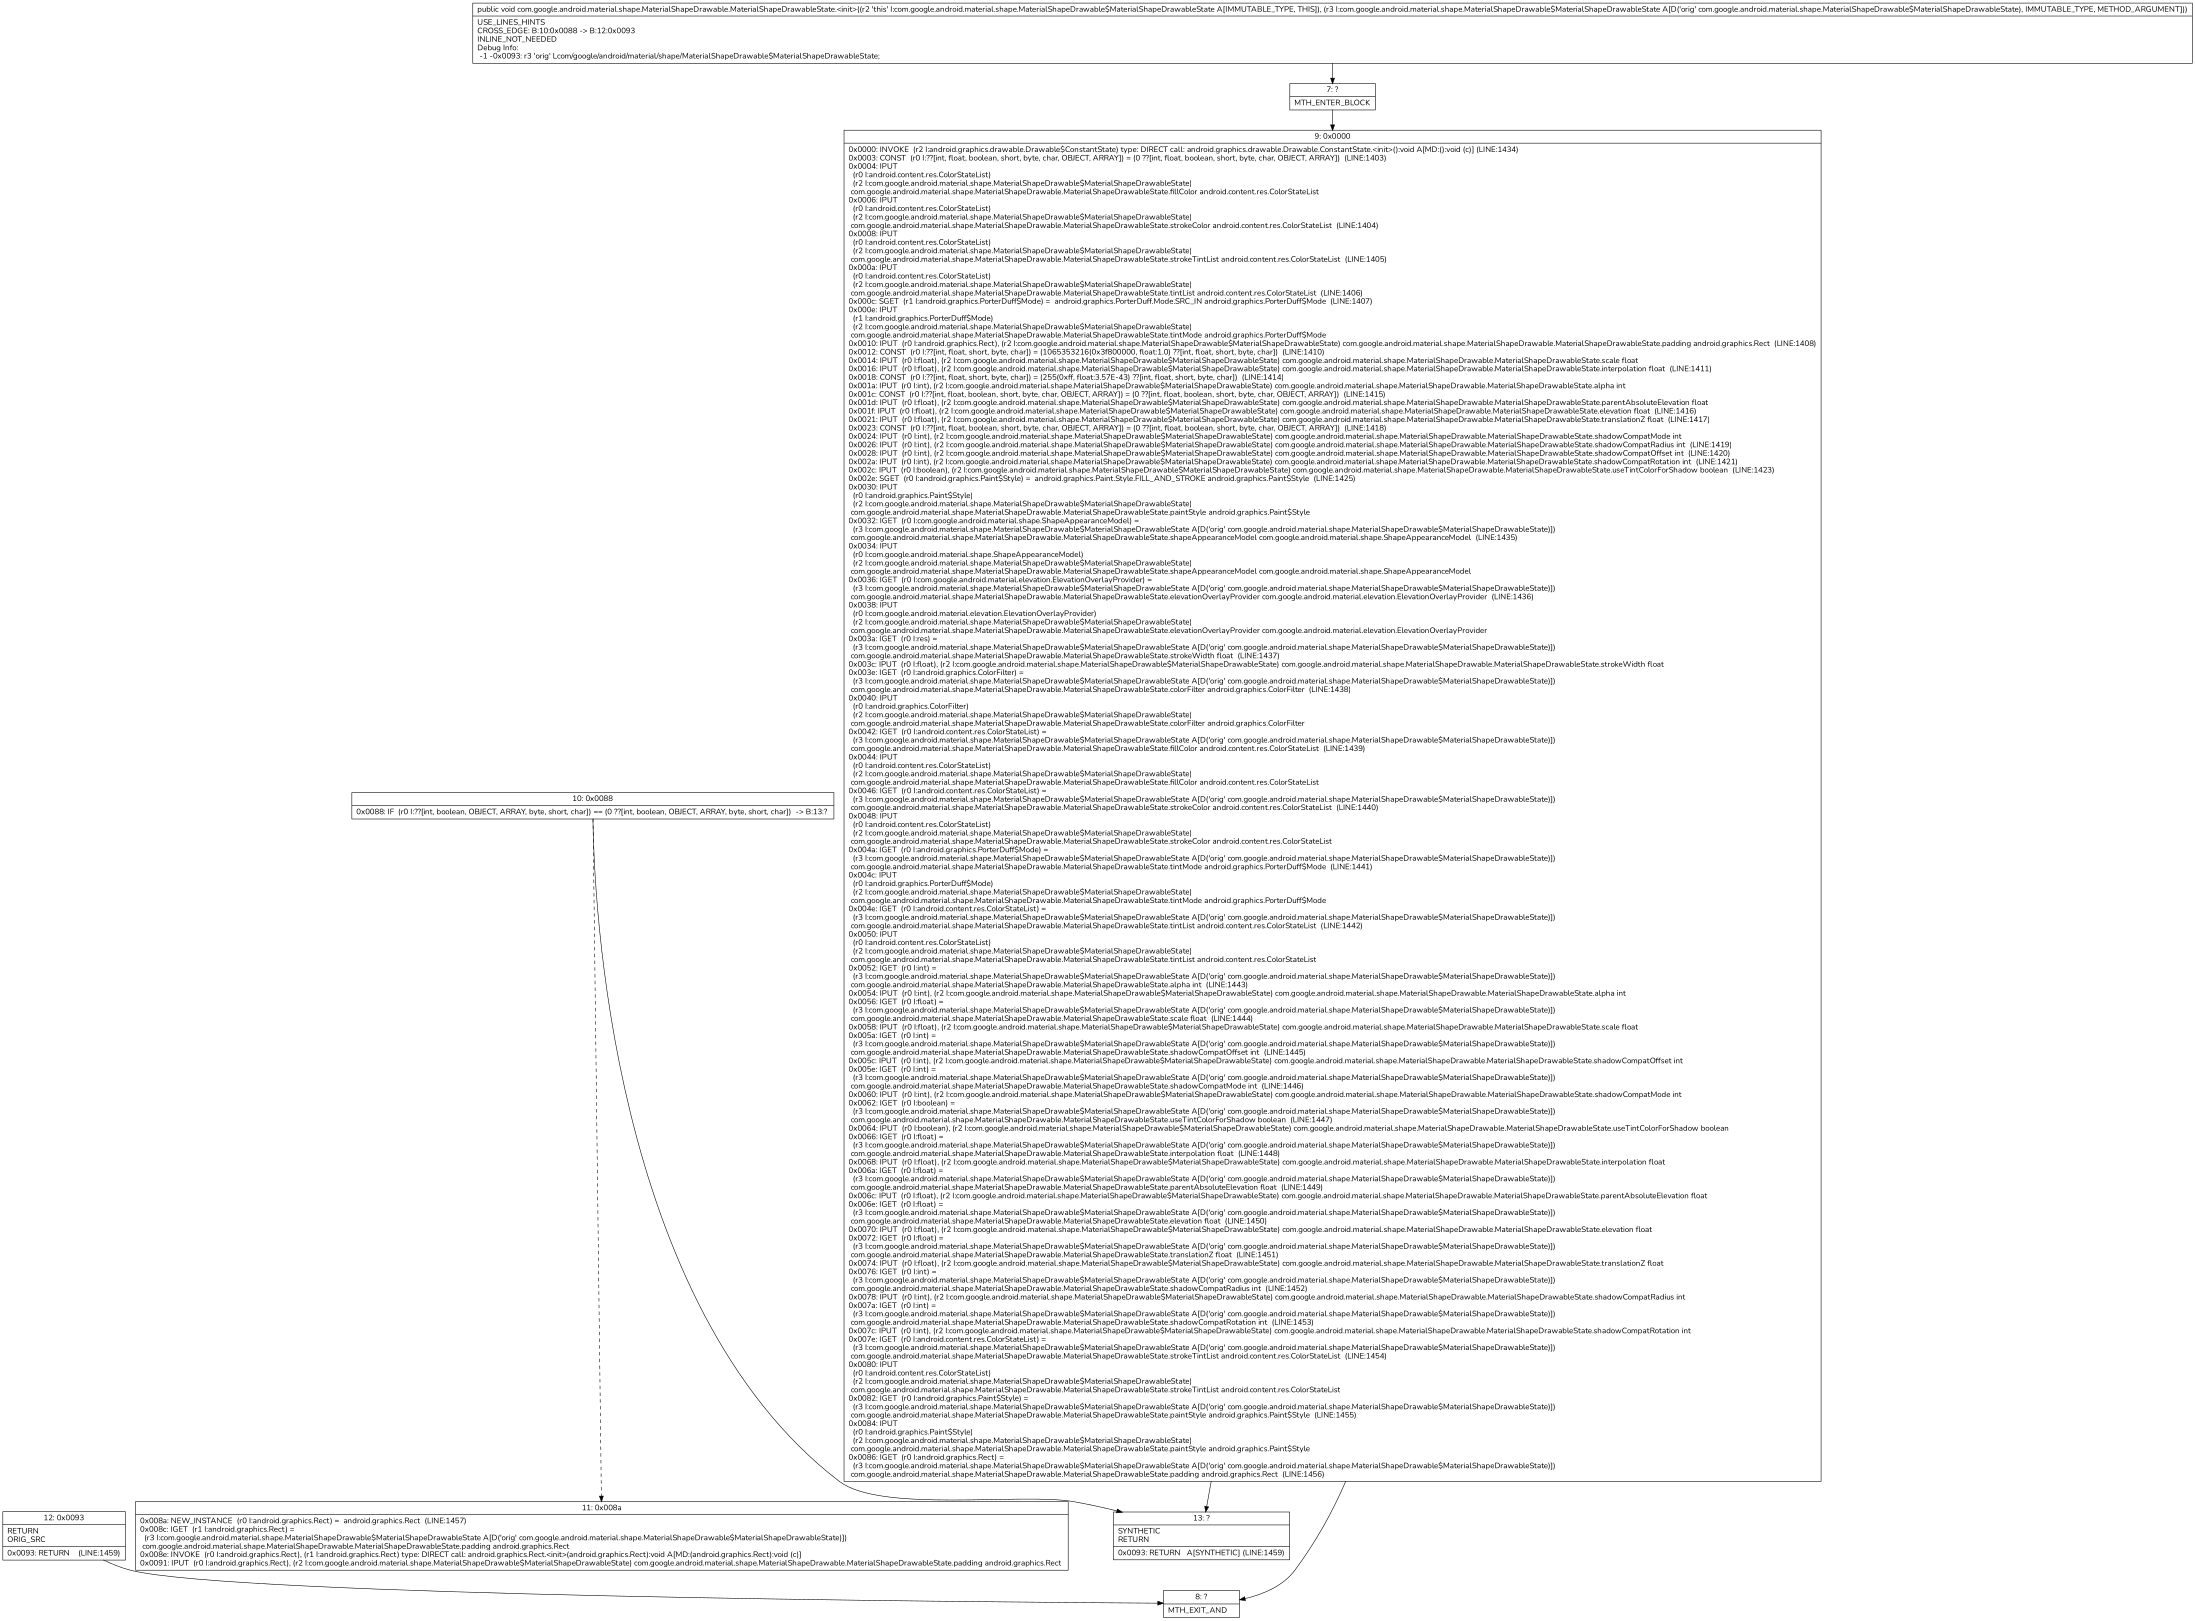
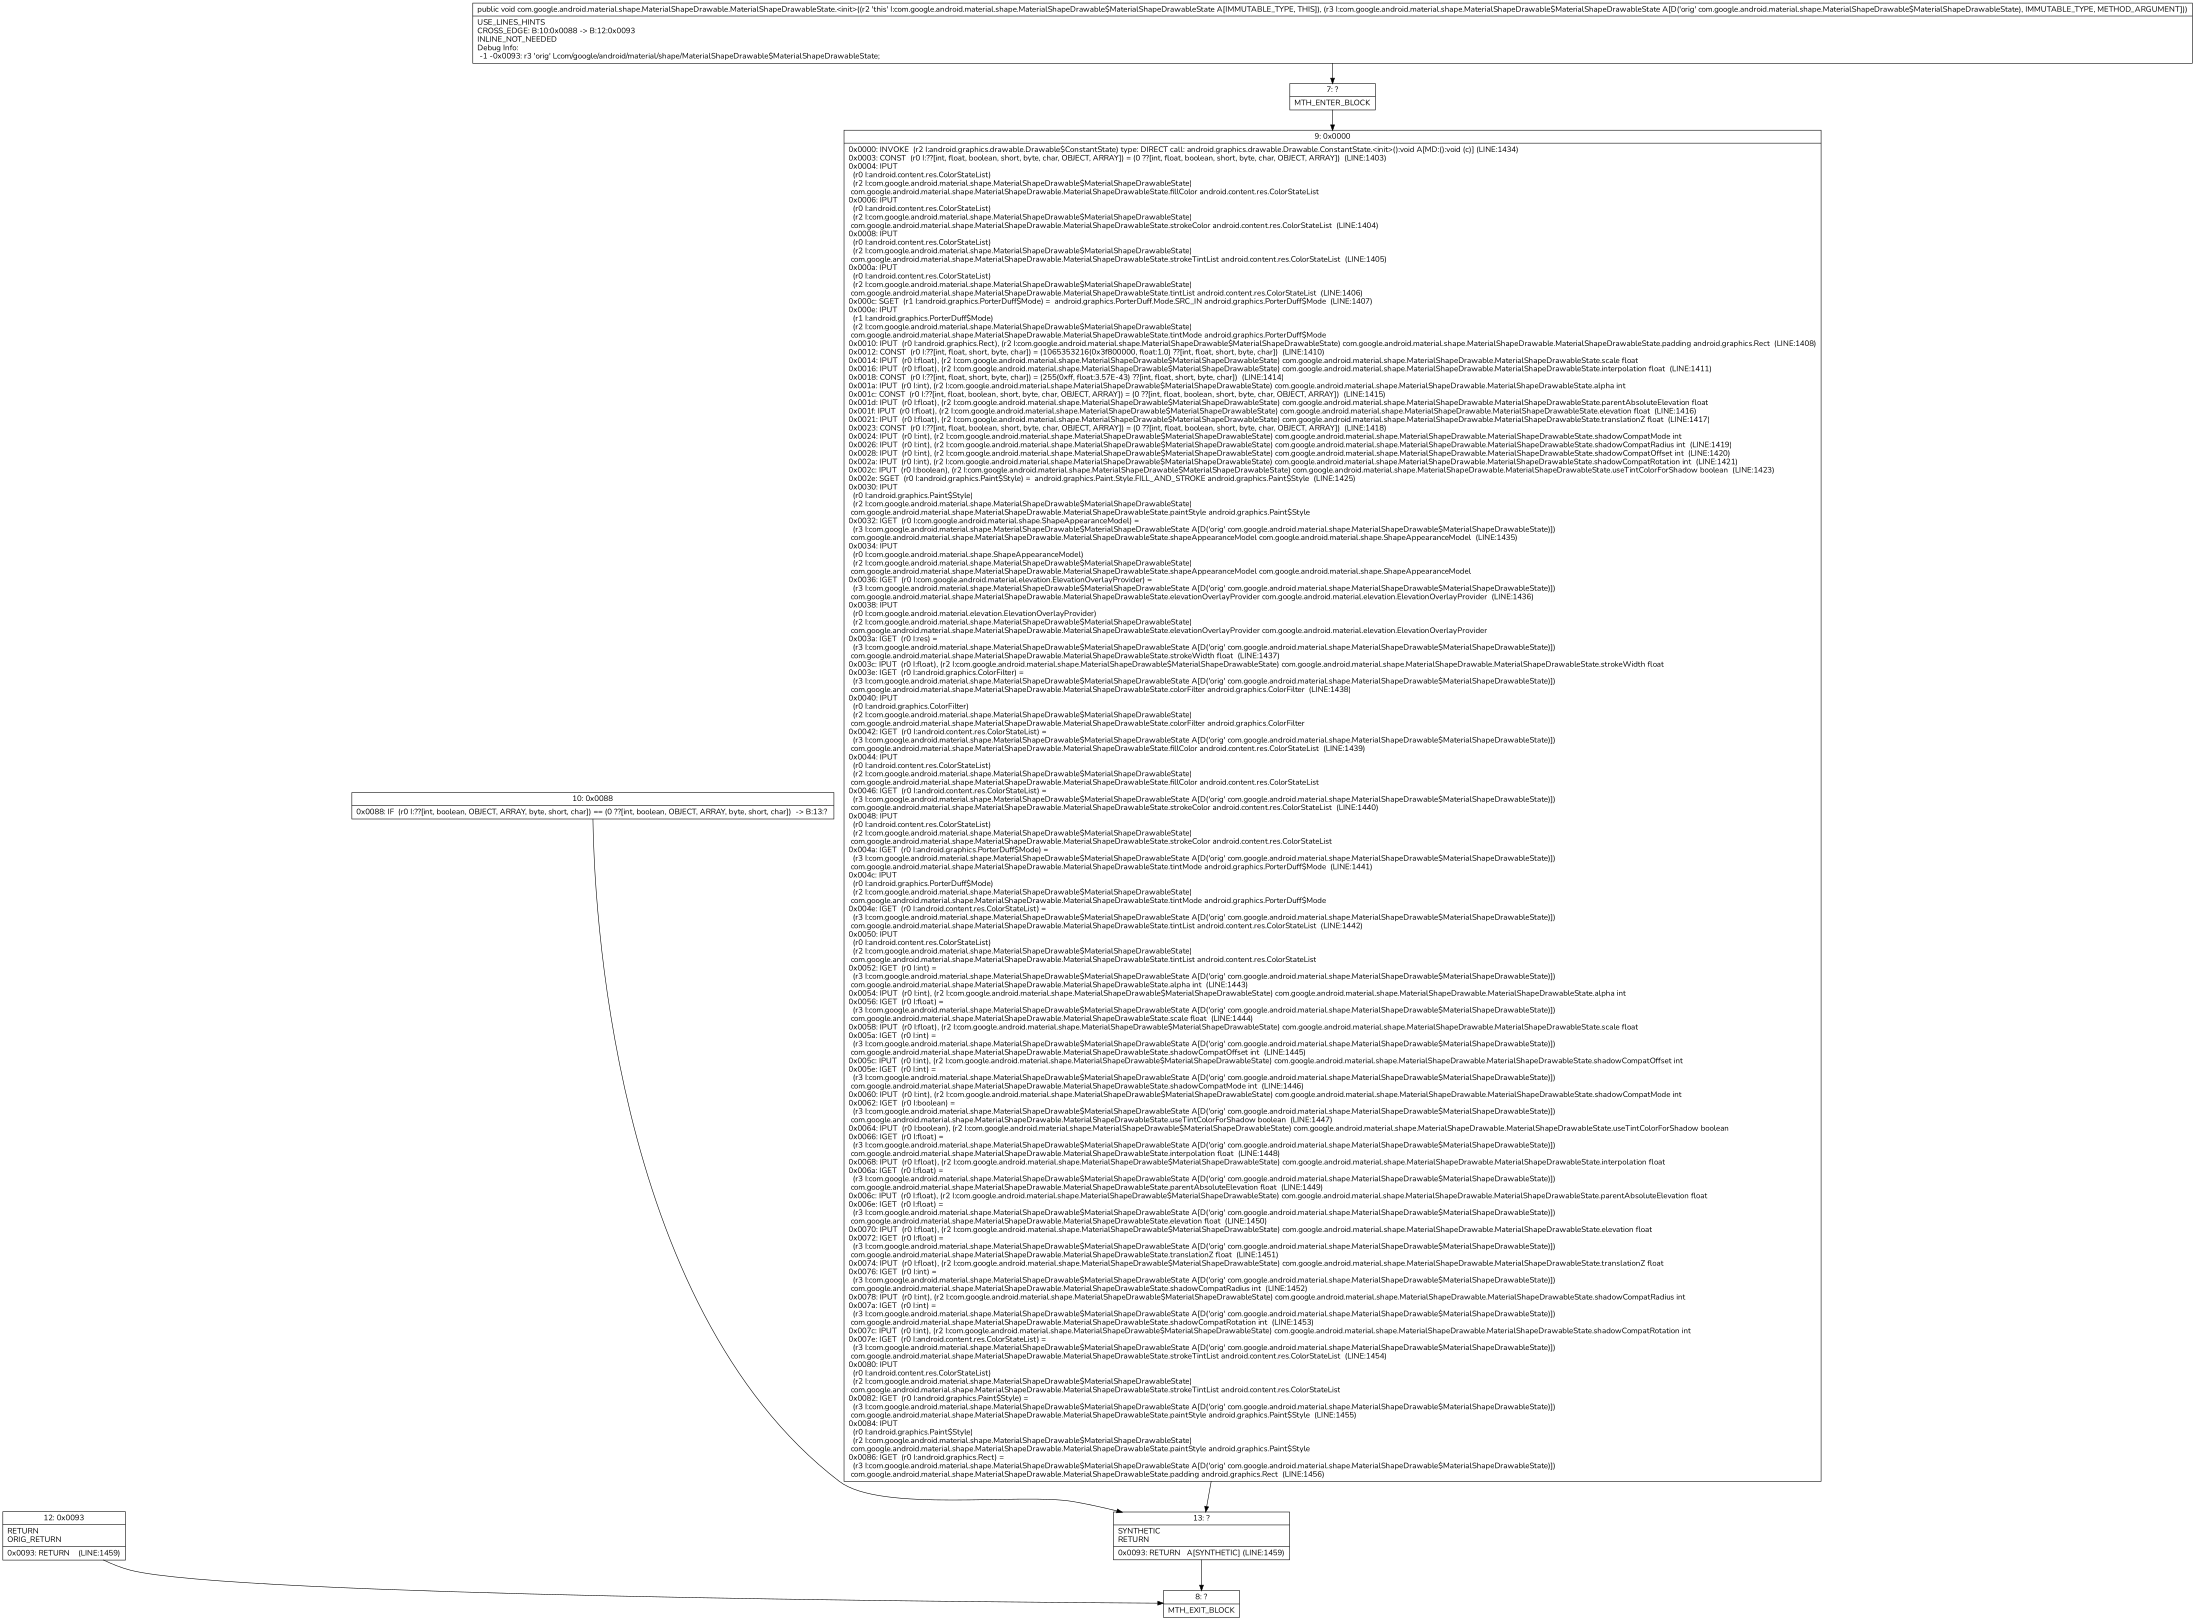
node "11: 0x008a": removed
node "12: 0x0093": text "ORIG_SRC" -> "ORIG_RETURN"
edge "9: 0x0000" -> "8: ?": now "13: ?" -> "8: ?"
node "8: ?": text "MTH_EXIT_AND" -> "MTH_EXIT_BLOCK"
